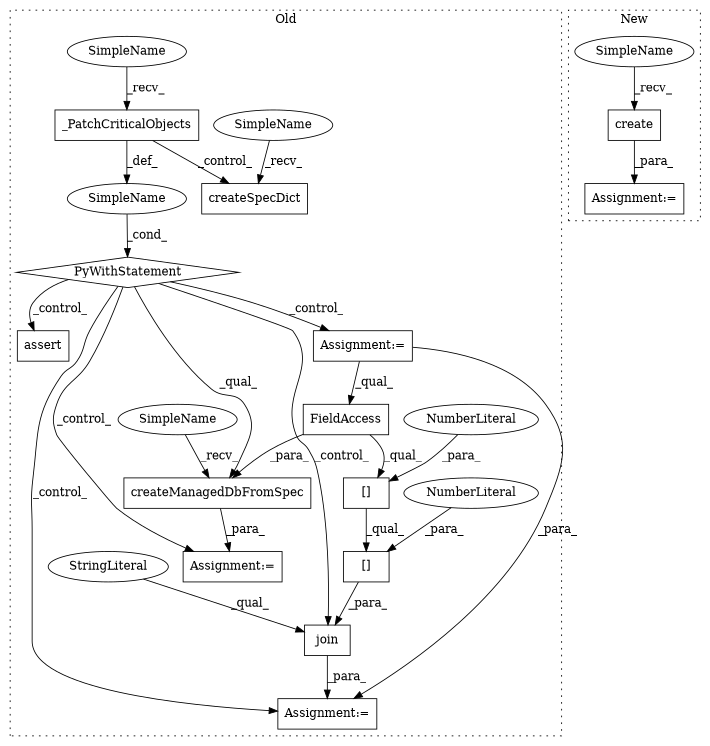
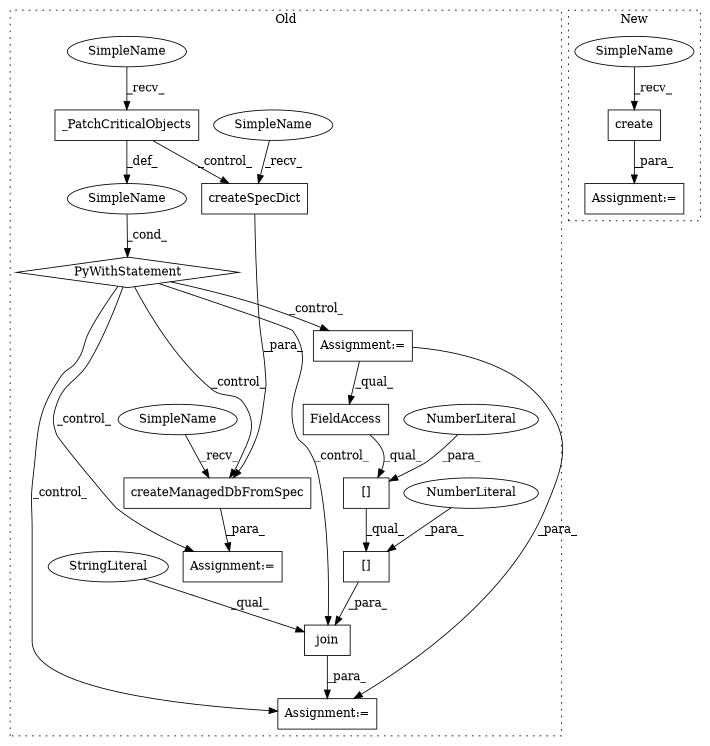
node "assert": removed
edge "PyWithStatement" -> "createManagedDbFromSpec": label "_qual_" -> "_control_"
edge "FieldAccess" -> "createManagedDbFromSpec": now "createSpecDict" -> "createManagedDbFromSpec"
